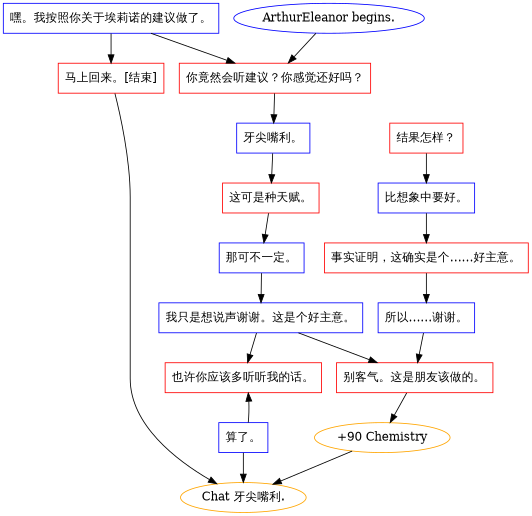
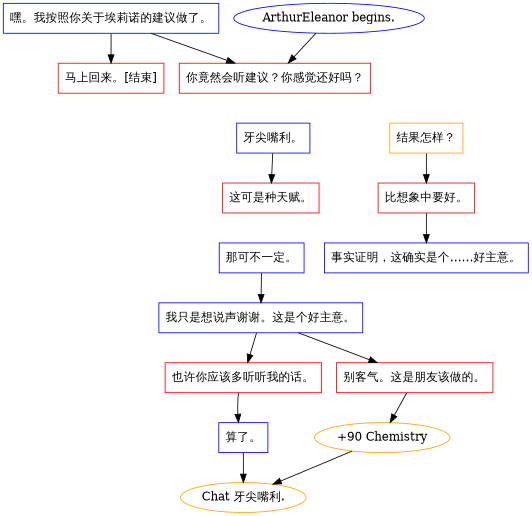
edge "你竟然会听建议？你感觉还好吗？" -> "牙尖嘴利。": removed
node "结果怎样？": color red -> orange
node "比想象中要好。": color blue -> red
edge "这可是种天赋。" -> "那可不一定。": removed
node "事实证明，这确实是个……好主意。": color red -> blue
edge "马上回来。[结束]" -> "Chat 牙尖嘴利.": removed
node "所以……谢谢。": removed
edge "算了。" -> "也许你应该多听听我的话。": reversed
